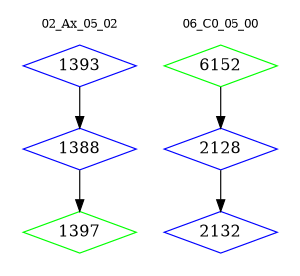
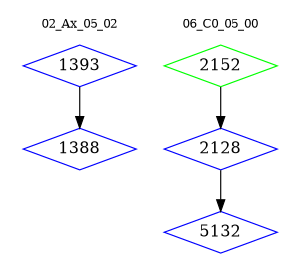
node "6152": label "6152" -> "2152"
node "1397": removed
node "2132": label "2132" -> "5132"
